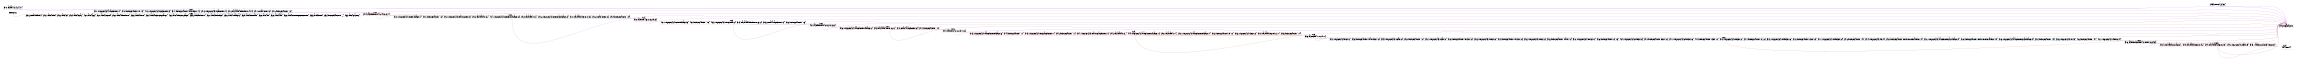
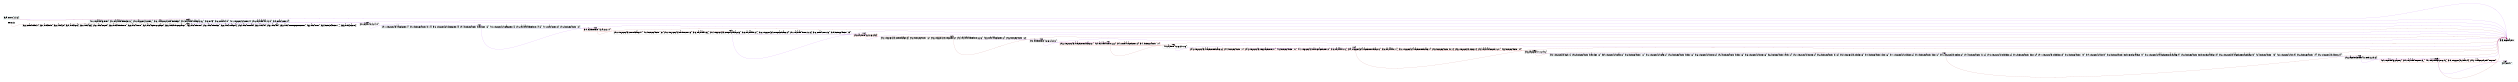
node "59700: write-variable[v33,'EMPTY']*": added
